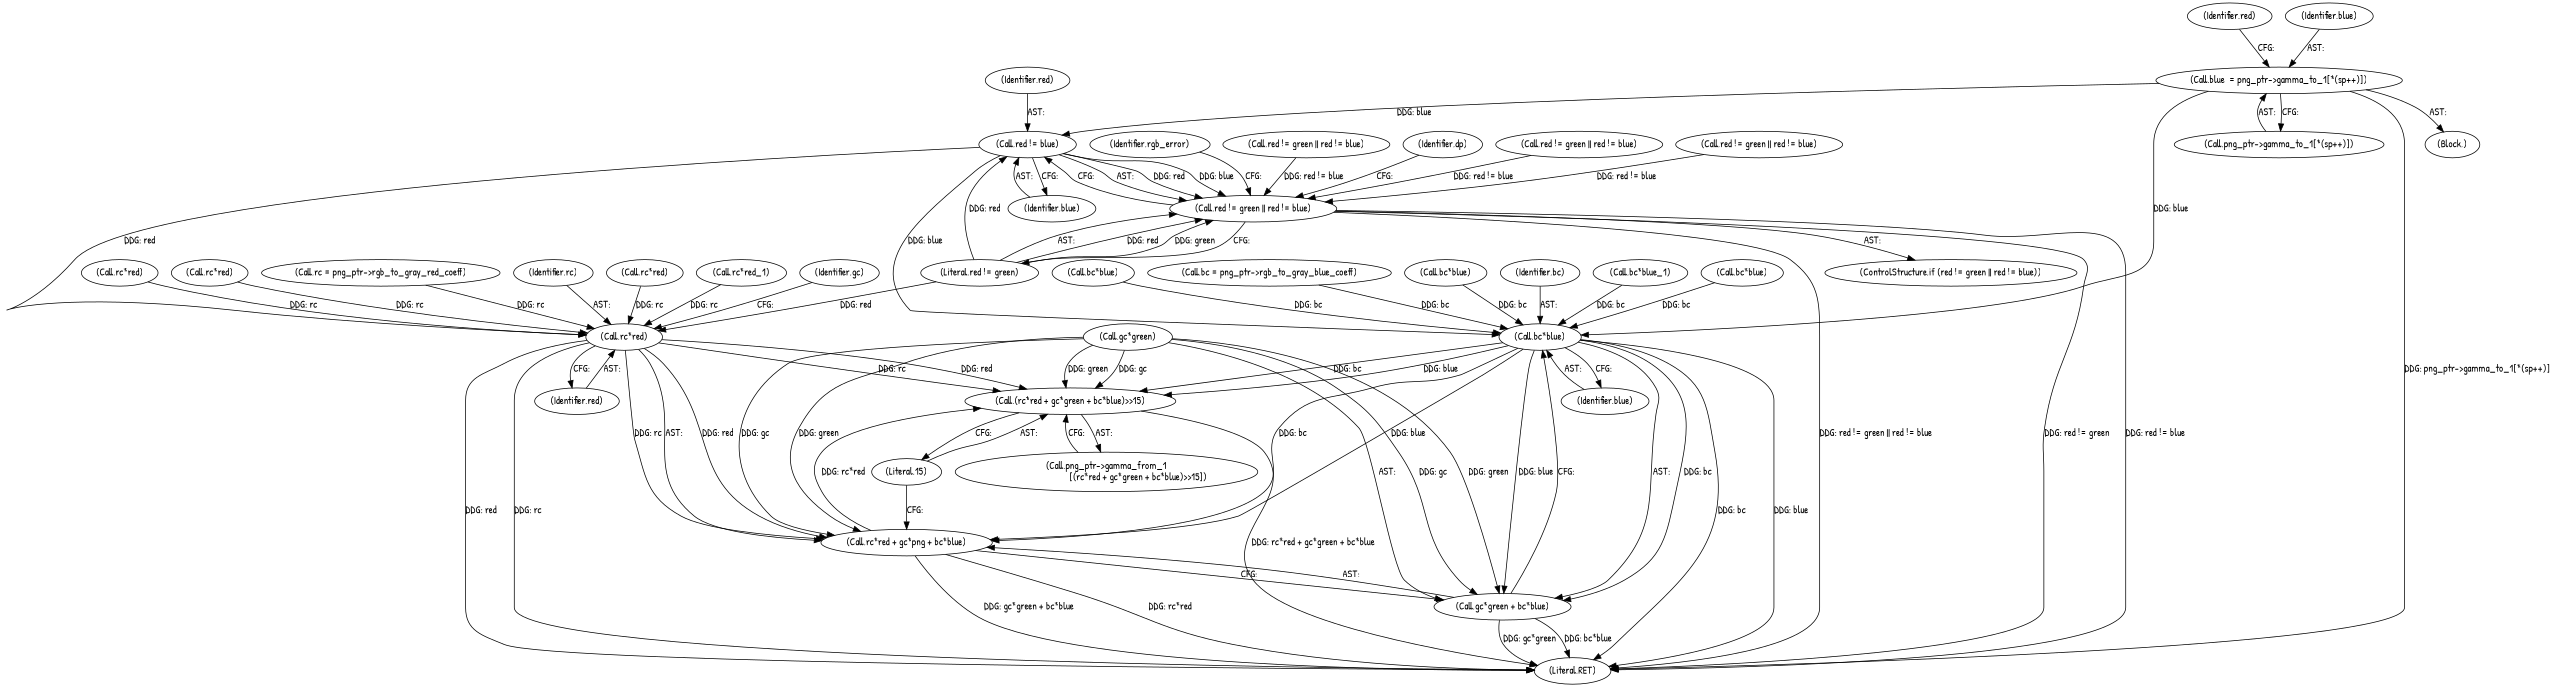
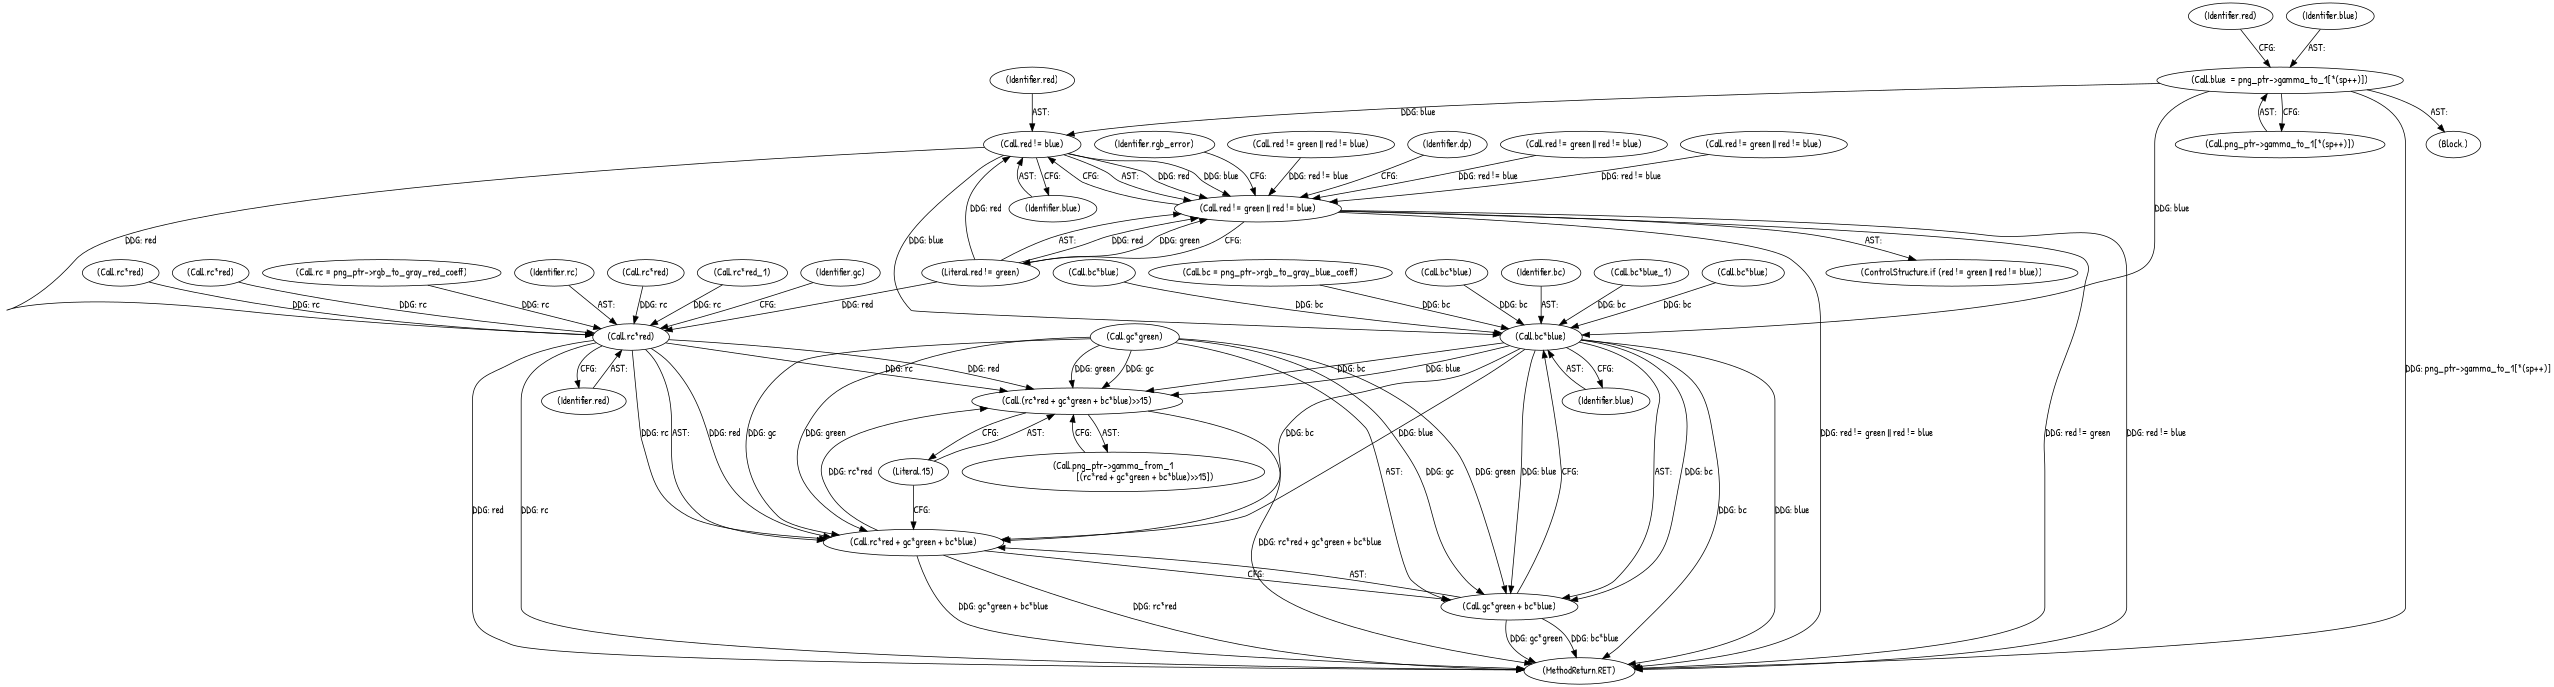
node "(Call,rc*red + gc*png + bc*blue)": label "(Call,rc*red + gc*png + bc*blue)" -> "(Call,rc*red + gc*green + bc*blue)"
node "(Literal,RET)": label "(Literal,RET)" -> "(MethodReturn,RET)"
